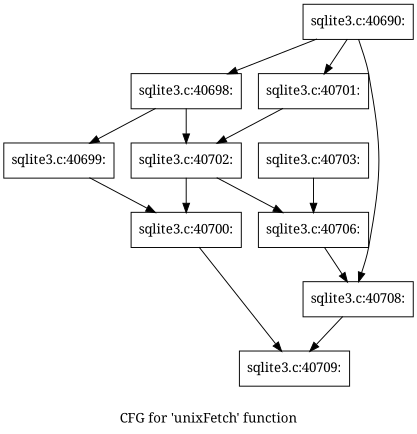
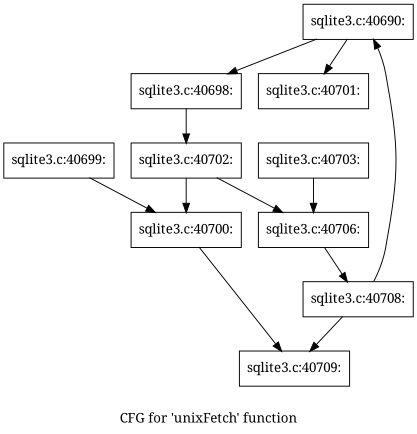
edge "sqlite3.c:40698:" -> "sqlite3.c:40699:": removed
edge "sqlite3.c:40701:" -> "sqlite3.c:40702:": removed
edge "sqlite3.c:40690:" -> "sqlite3.c:40708:": reversed
